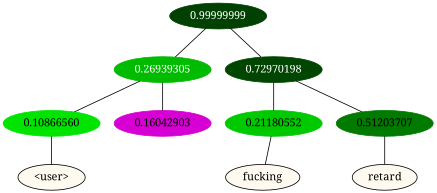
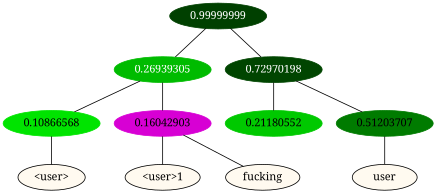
node "0.10866560": label "0.10866560" -> "0.10866568"
edge "0.21180552" -- "fucking": now "0.16042903" -- "fucking"
node "<user>1": added
node "retard": label "retard" -> "user"
